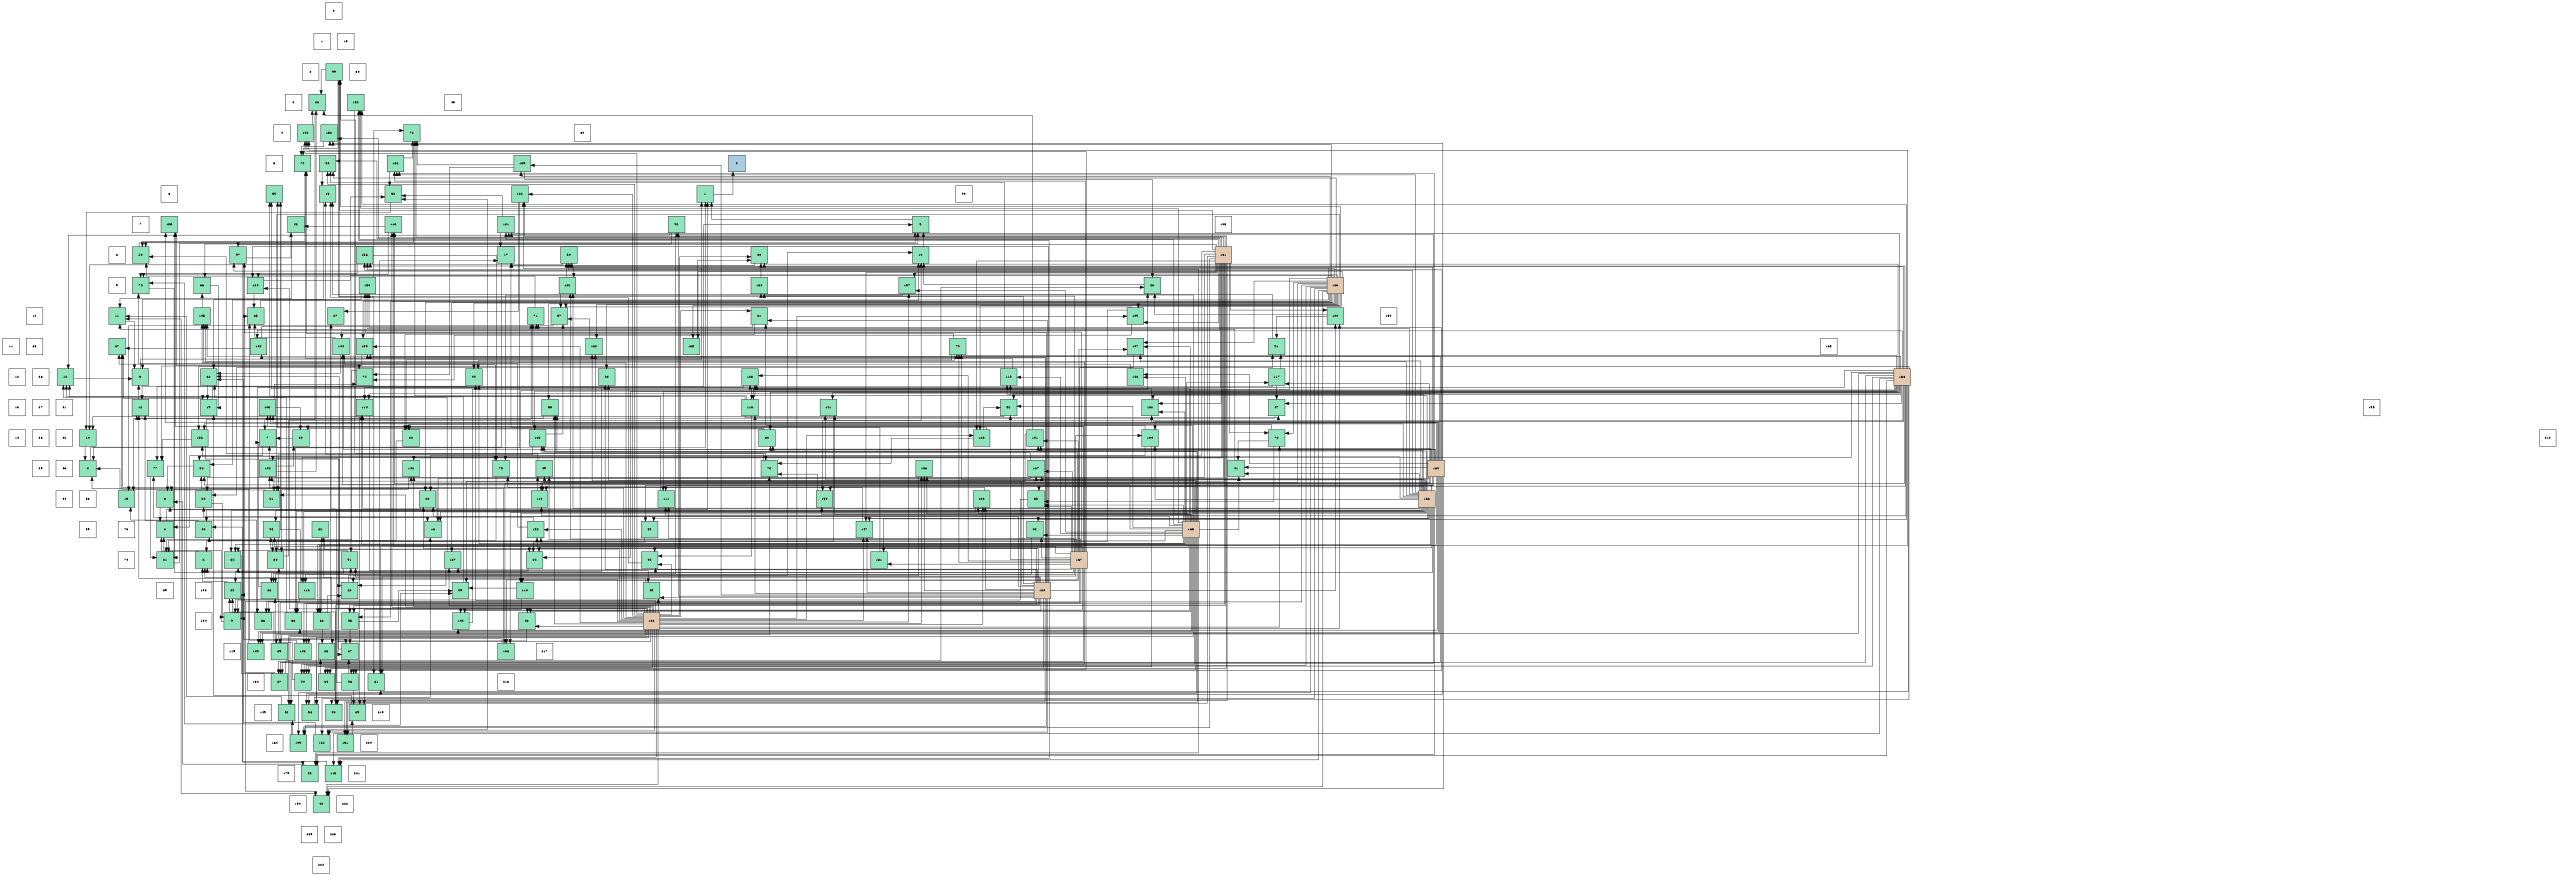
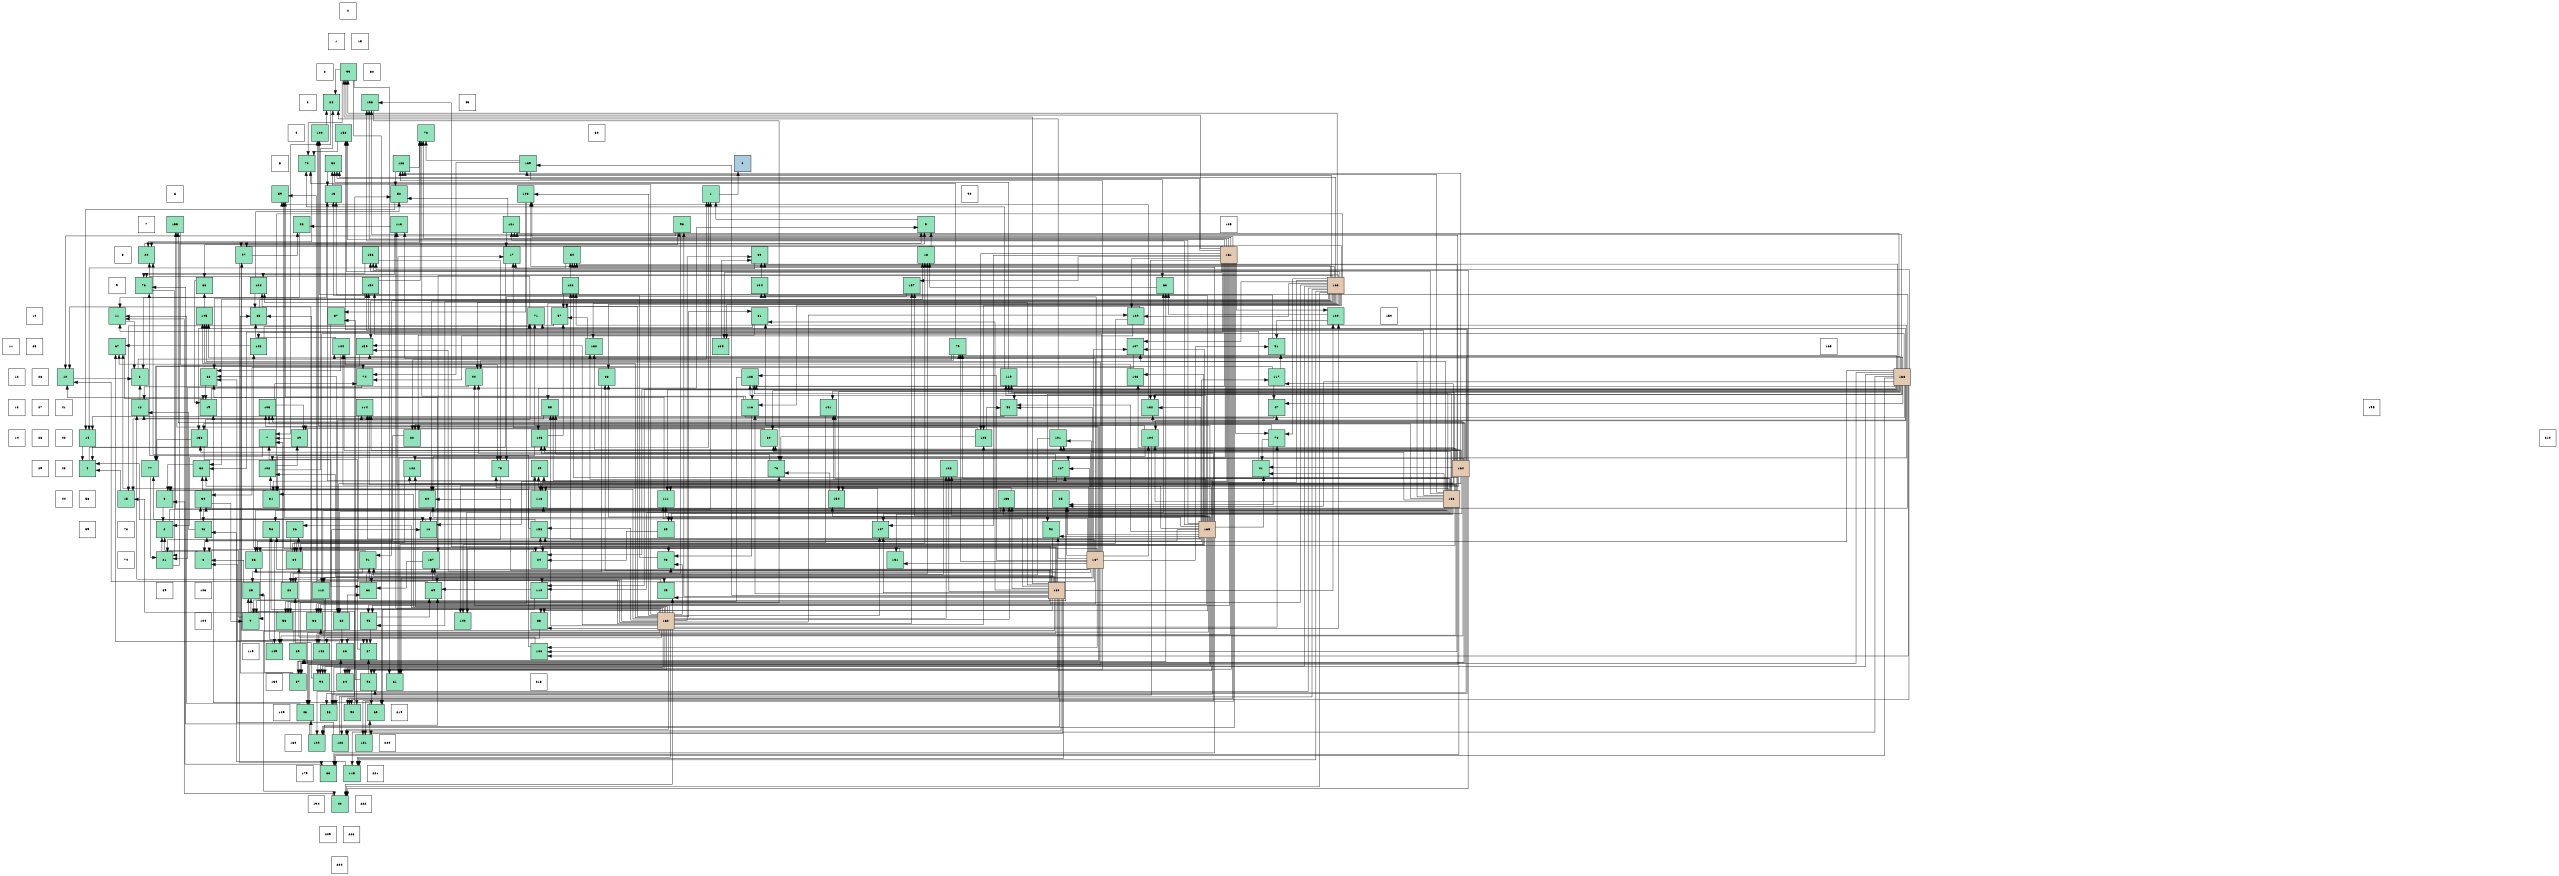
node "217": removed
